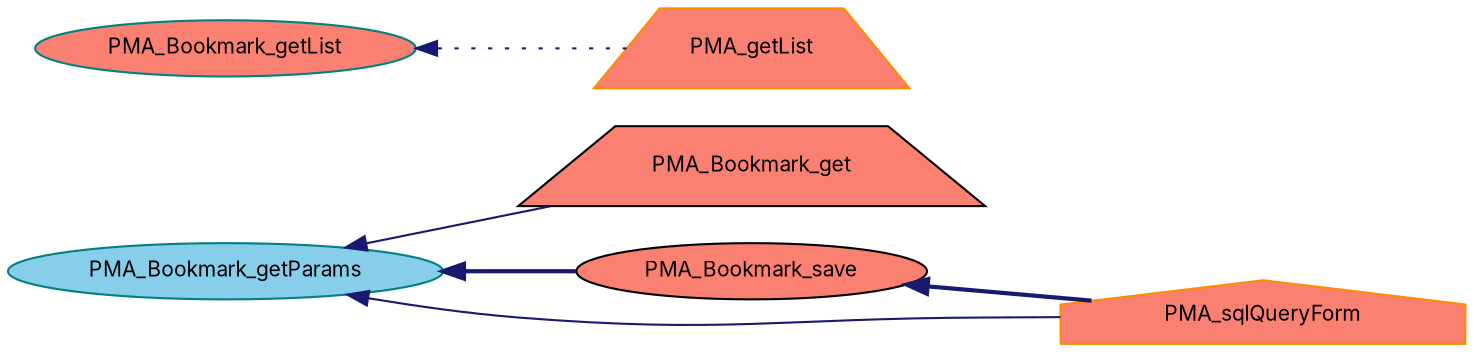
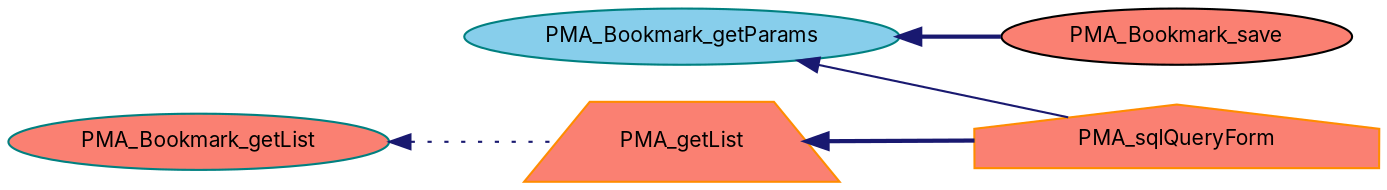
node "PMA_Bookmark_get": removed
edge "PMA_sqlQueryForm" -> "PMA_Bookmark_save": now "PMA_sqlQueryForm" -> "PMA_getList"
